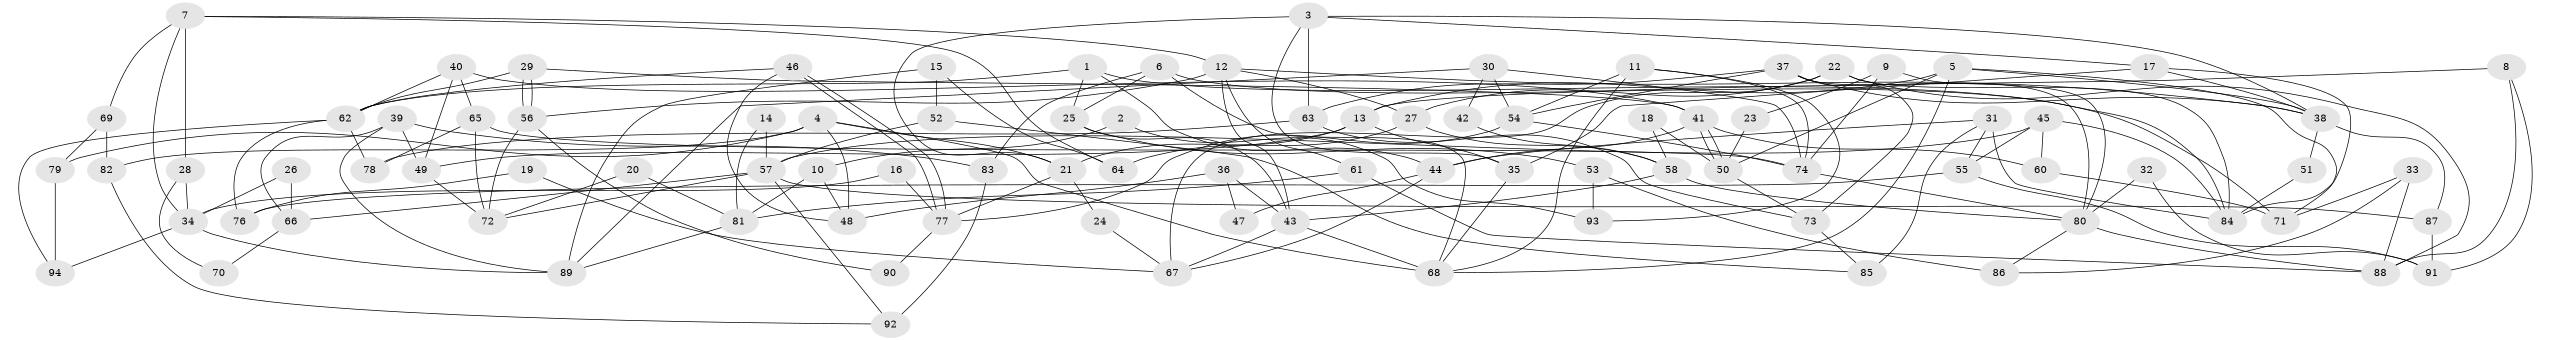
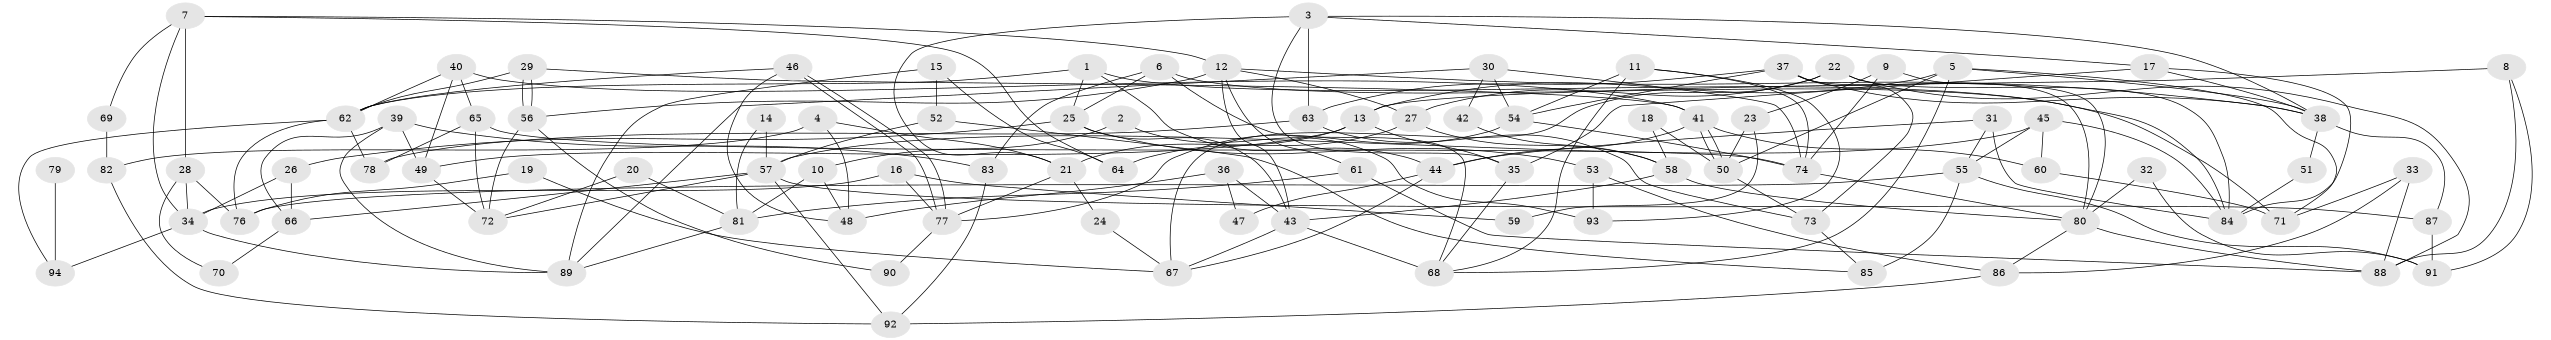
edge "25" -- "26": added
edge "4" -- "79": removed
edge "69" -- "79": removed
edge "31" -- "85": now "55" -- "85"
edge "28" -- "76": added
edge "4" -- "68": removed
node "59": added
edge "86" -- "92": added
